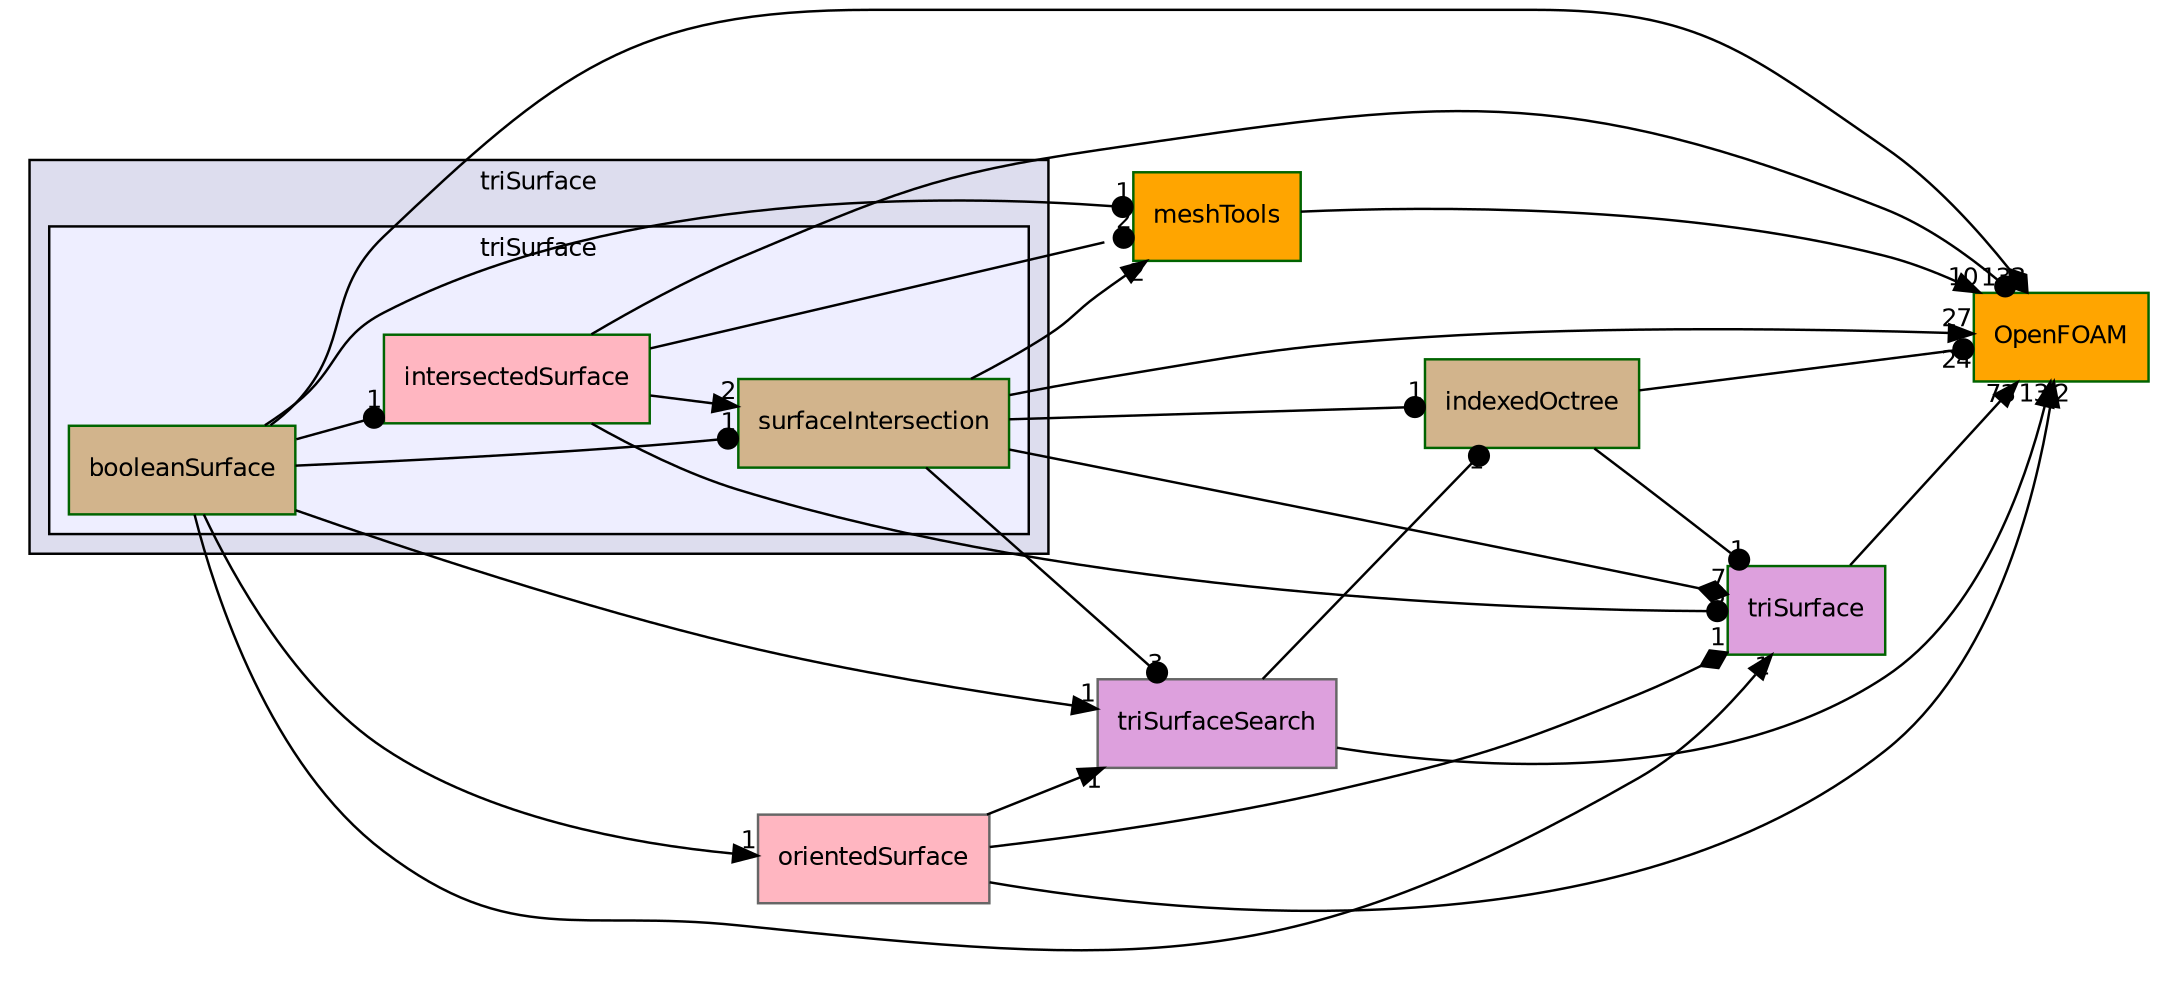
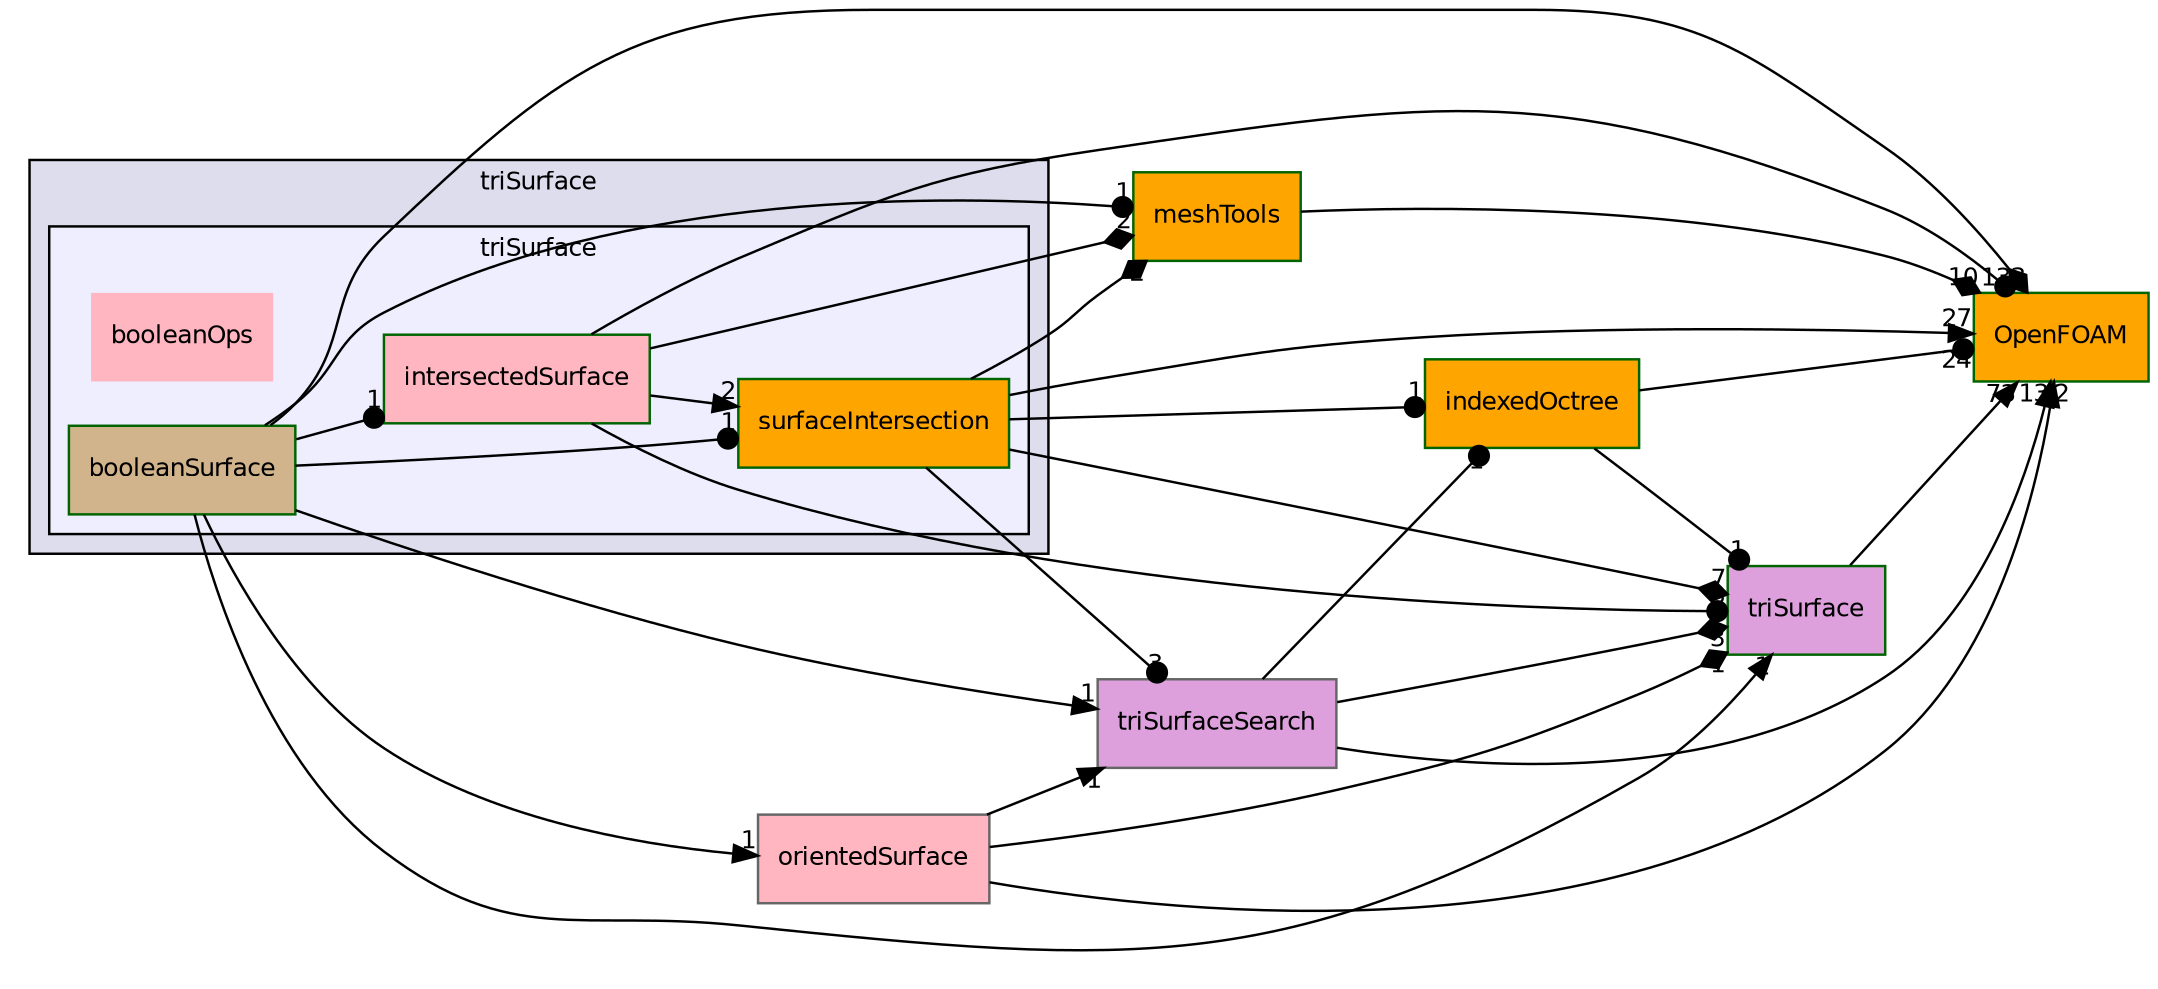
edge "meshTools" -> "OpenFOAM": arrowhead normal -> diamond
edge "intersectedSurface" -> "meshTools": arrowhead dot -> diamond
edge "surfaceIntersection" -> "meshTools": arrowhead normal -> diamond
node "booleanOps": added
node "indexedOctree": fillcolor tan -> orange
node "surfaceIntersection": fillcolor tan -> orange
edge "triSurfaceSearch" -> "triSurface": added
